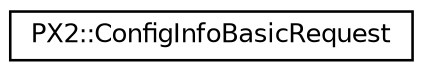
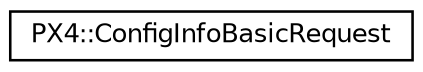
node "PX2::ConfigInfoBasicRequest": label "PX2::ConfigInfoBasicRequest" -> "PX4::ConfigInfoBasicRequest"
